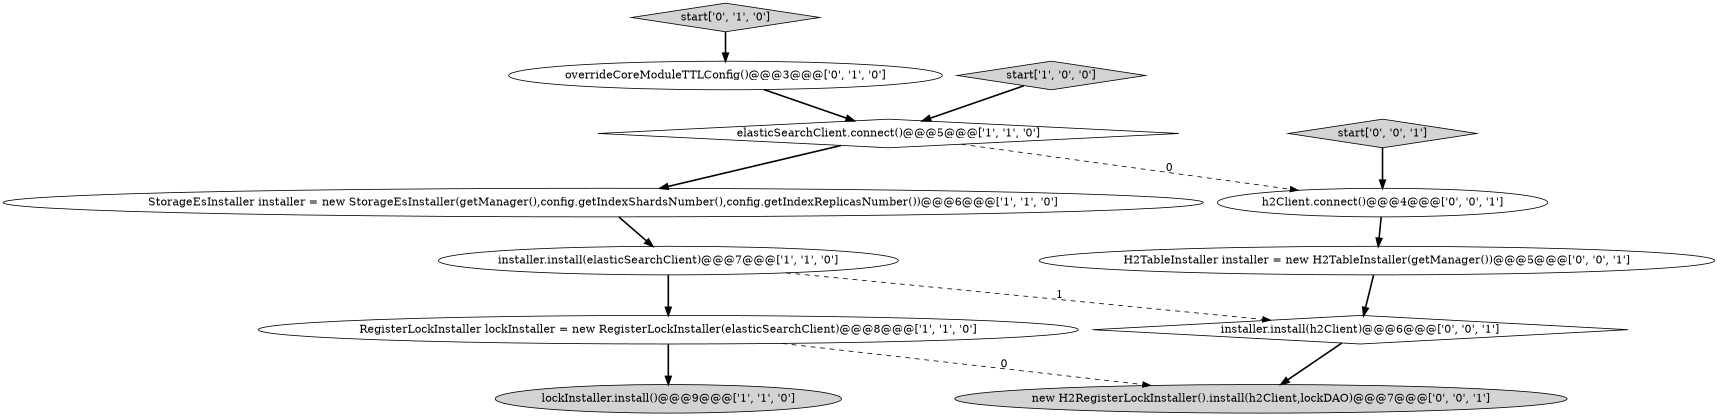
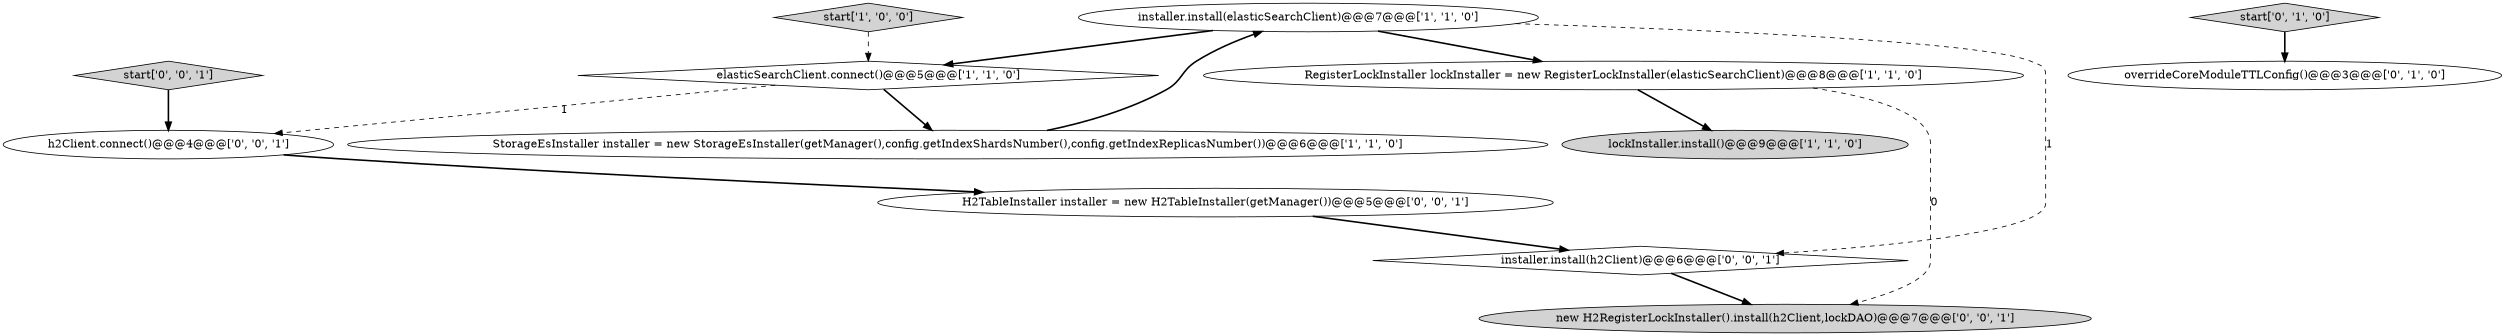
edge "start['1', '0', '0']" -> "elasticSearchClient.connect()@@@5@@@['1', '1', '0']": style bold -> dashed
edge "overrideCoreModuleTTLConfig()@@@3@@@['0', '1', '0']" -> "elasticSearchClient.connect()@@@5@@@['1', '1', '0']": now "installer.install(elasticSearchClient)@@@7@@@['1', '1', '0']" -> "elasticSearchClient.connect()@@@5@@@['1', '1', '0']"
edge "elasticSearchClient.connect()@@@5@@@['1', '1', '0']" -> "h2Client.connect()@@@4@@@['0', '0', '1']": label "0" -> "1"
